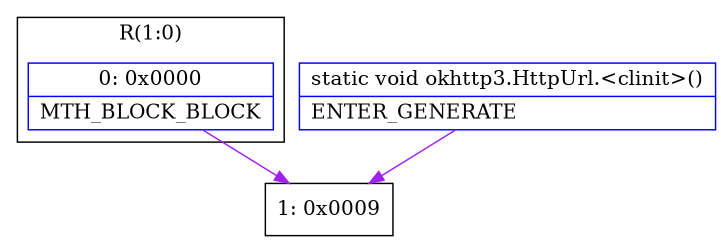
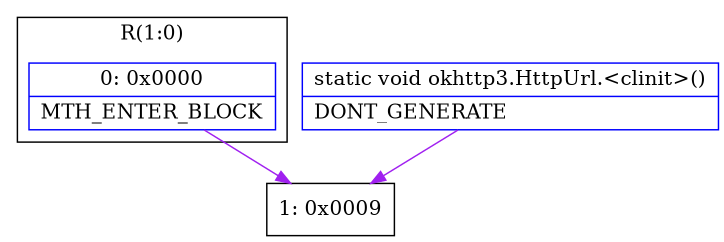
node "0: 0x0000": text "MTH_BLOCK_BLOCK" -> "MTH_ENTER_BLOCK"
node "static void okhttp3.HttpUrl.<clinit>()": text "ENTER_GENERATE" -> "DONT_GENERATE"
